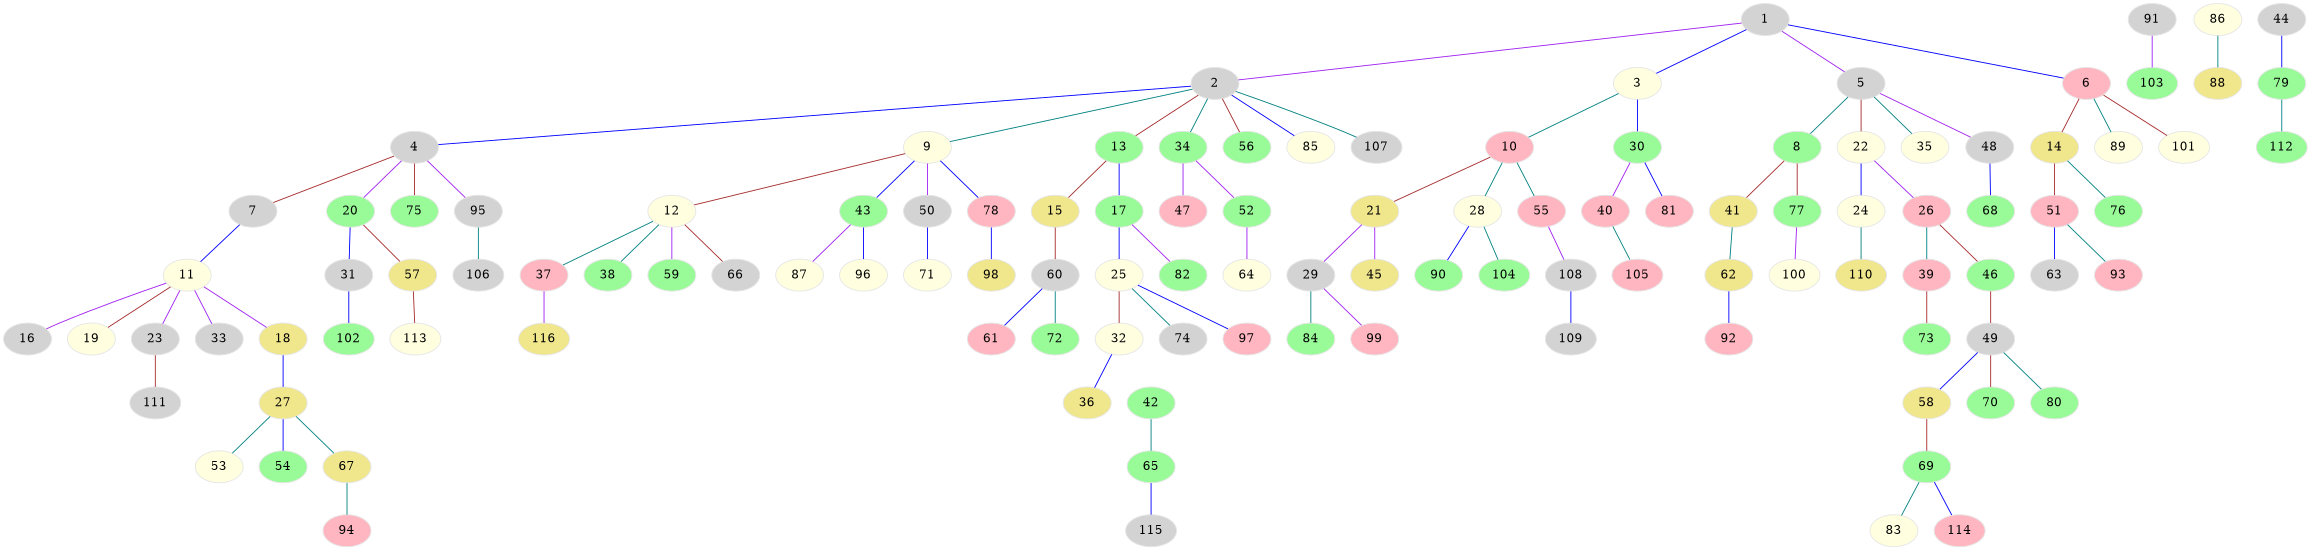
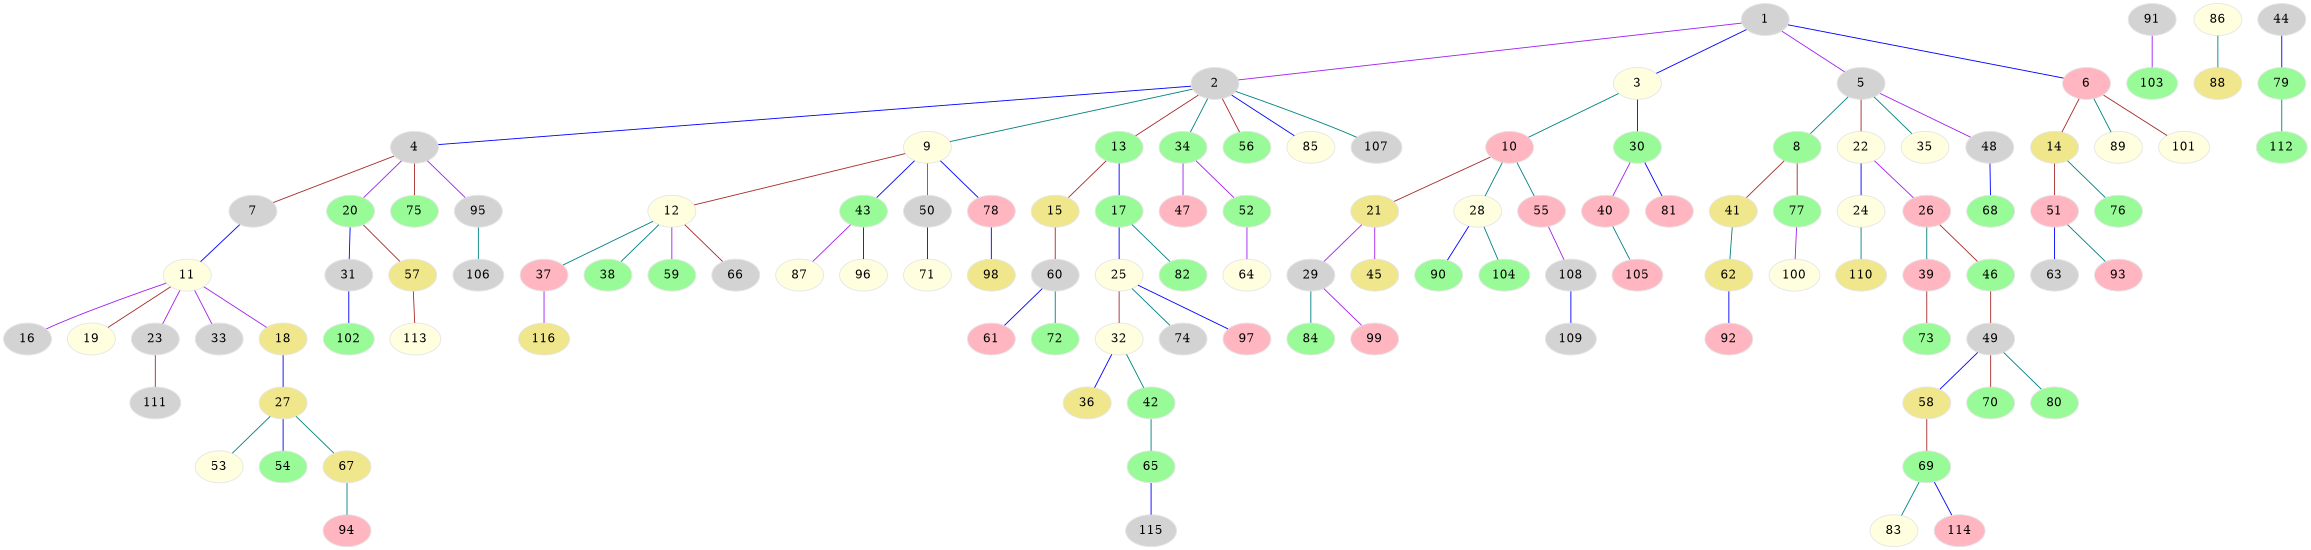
edge "17" -- "82": color purple -> teal
edge "32" -- "42": added
